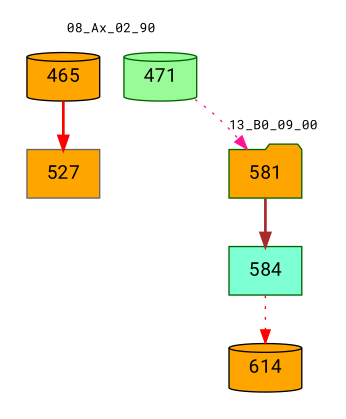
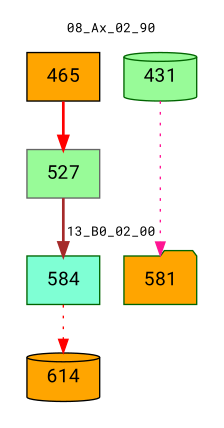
node "465": shape cylinder -> box
node "471": label "471" -> "431"
cluster "13_B0_09_00": label "13_B0_09_00" -> "13_B0_02_00"
node "527": fillcolor orange -> palegreen
edge "581" -> "584": now "527" -> "584"
